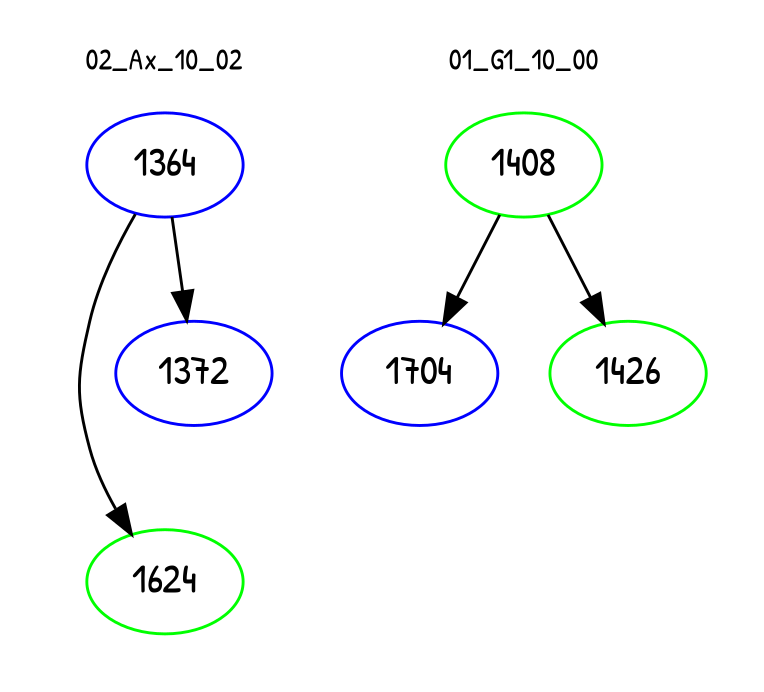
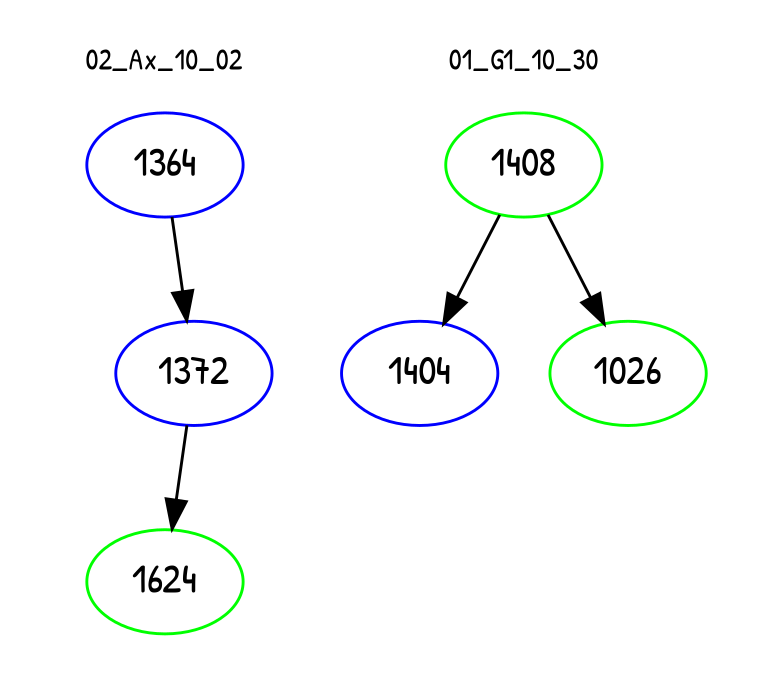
cluster "01_G1_10_00": label "01_G1_10_00" -> "01_G1_10_30"
edge "1364" -> "1624": now "1372" -> "1624"
node "1704": label "1704" -> "1404"
node "1426": label "1426" -> "1026"
